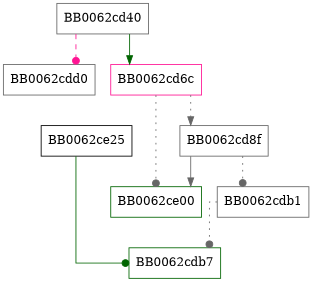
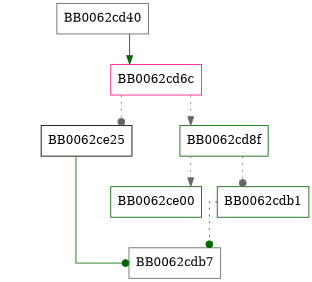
node "BB0062cdd0": removed
edge "BB0062cd6c" -> "BB0062ce00": now "BB0062cd6c" -> "BB0062ce25"
node "BB0062cd8f": color gray40 -> darkgreen
edge "BB0062cd8f" -> "BB0062ce00": style solid -> dotted
node "BB0062cdb1": color gray40 -> darkgreen
edge "BB0062cdb1" -> "BB0062cdb7": color gray40 -> darkgreen
node "BB0062cdb7": color darkgreen -> gray40
